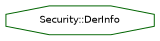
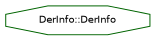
node "Security::DerInfo": label "Security::DerInfo" -> "DerInfo::DerInfo"
